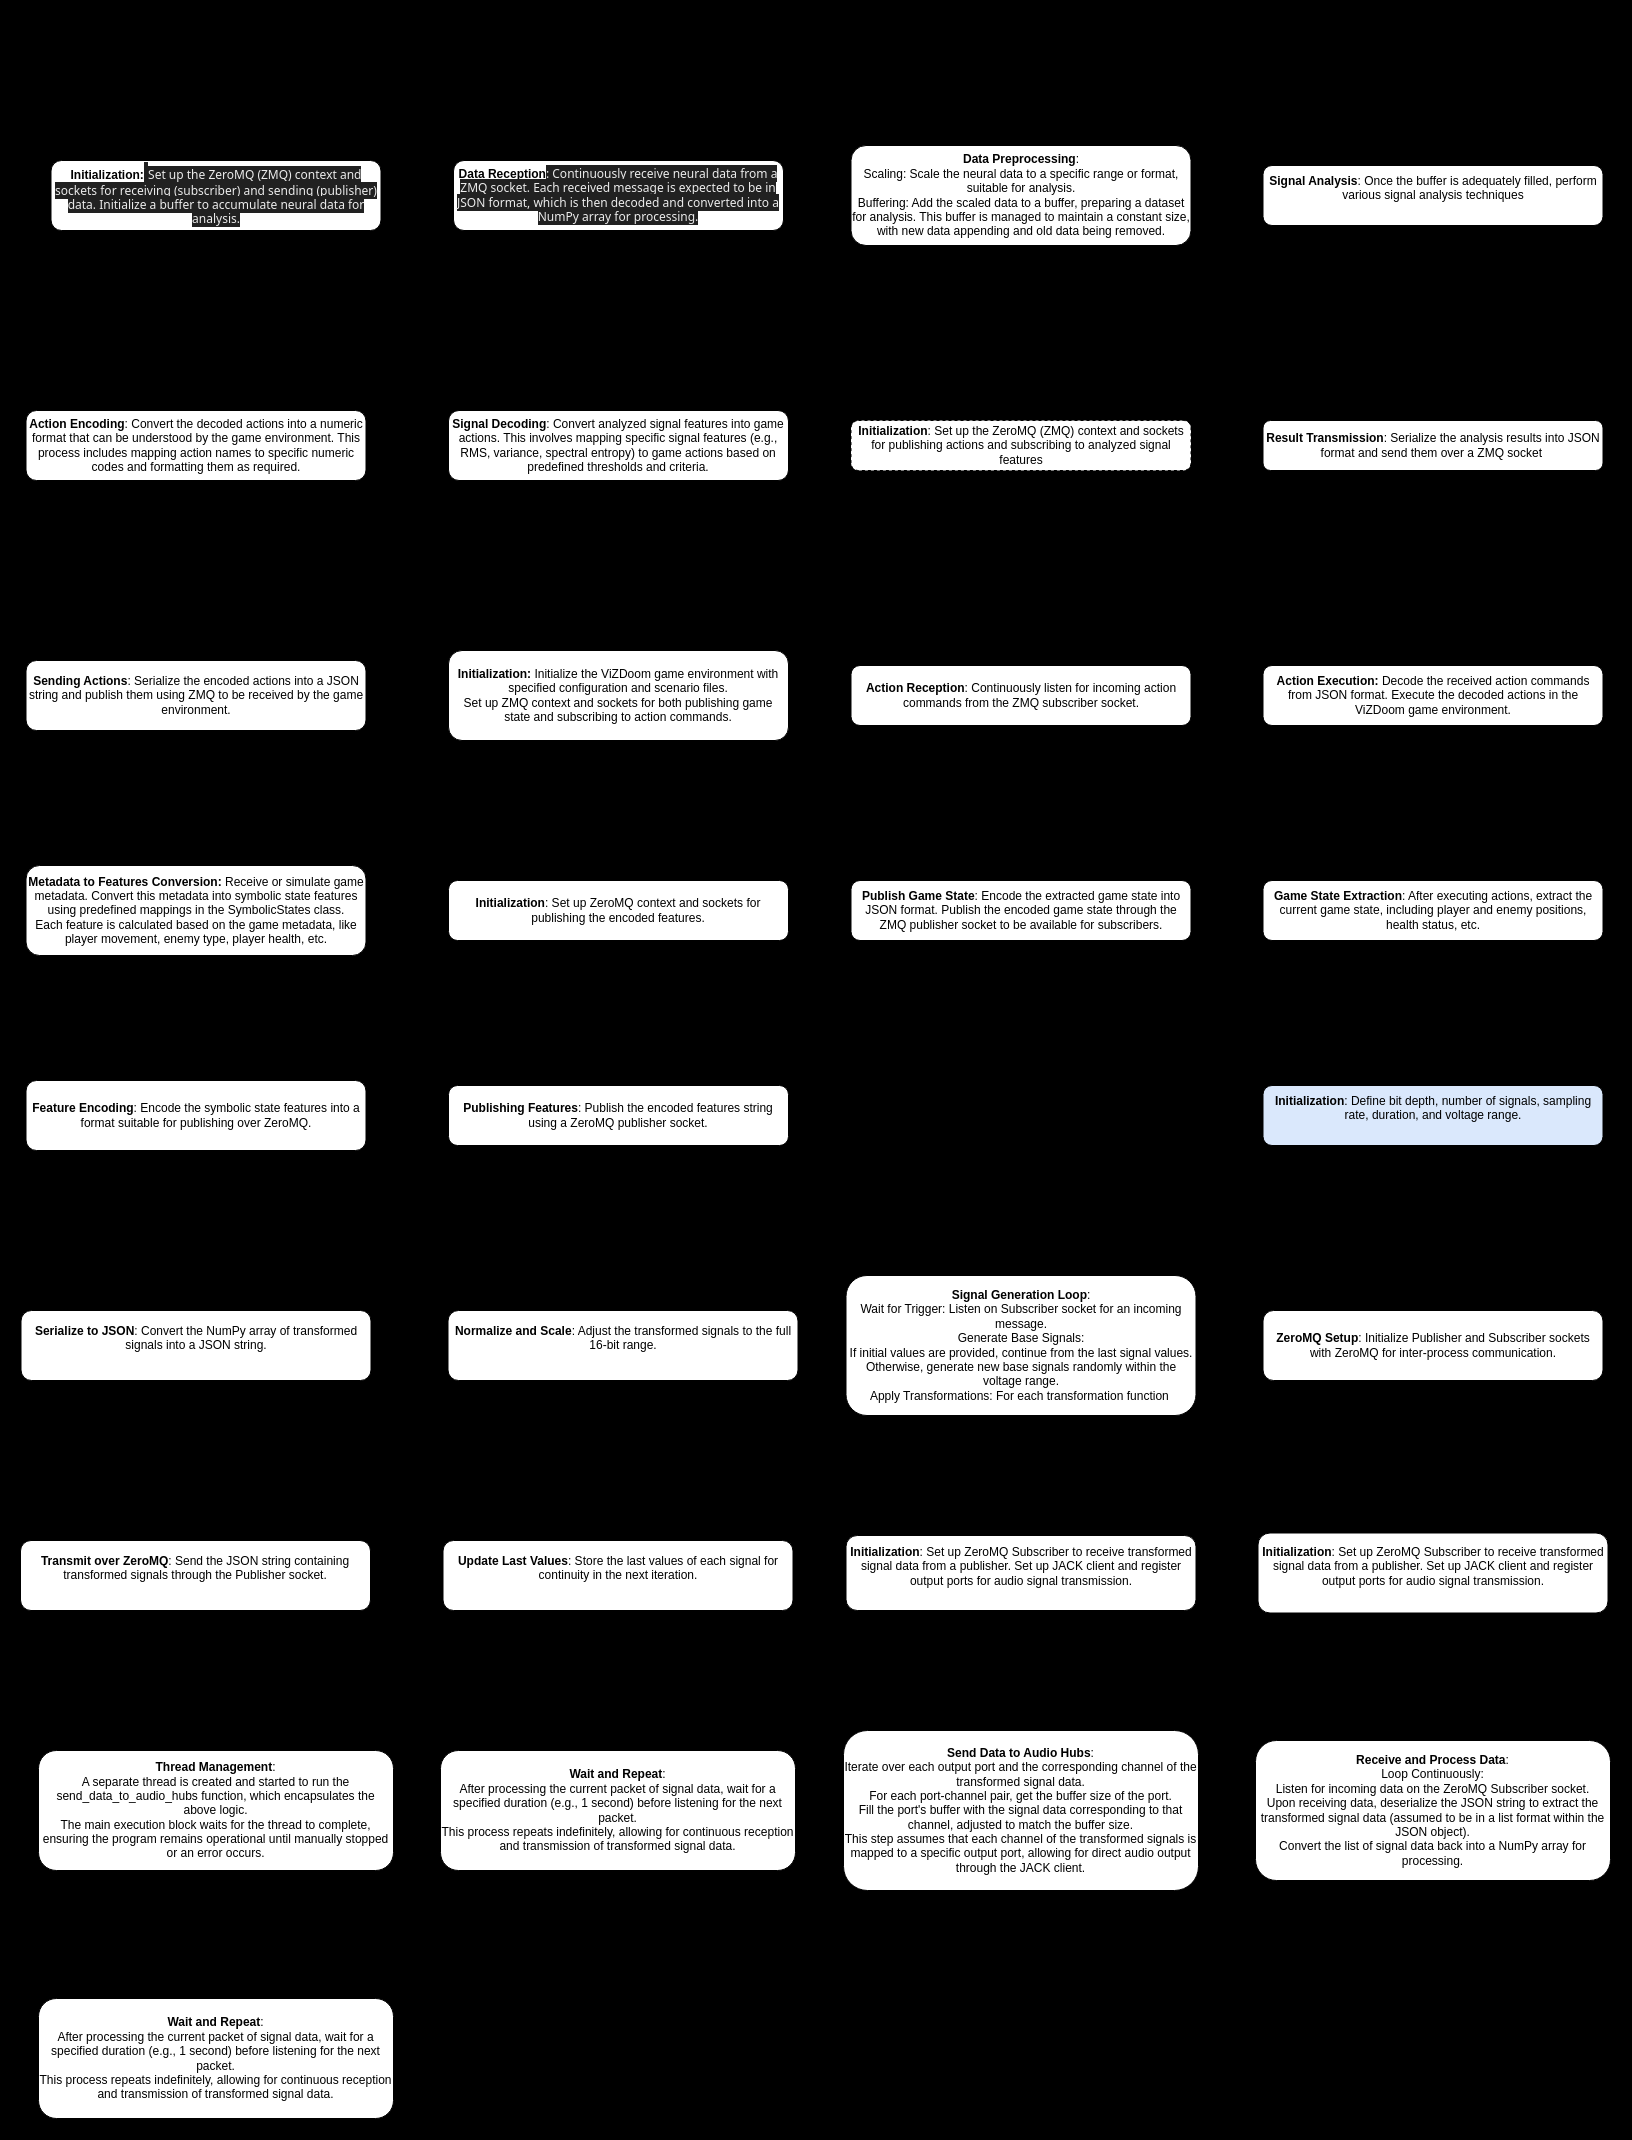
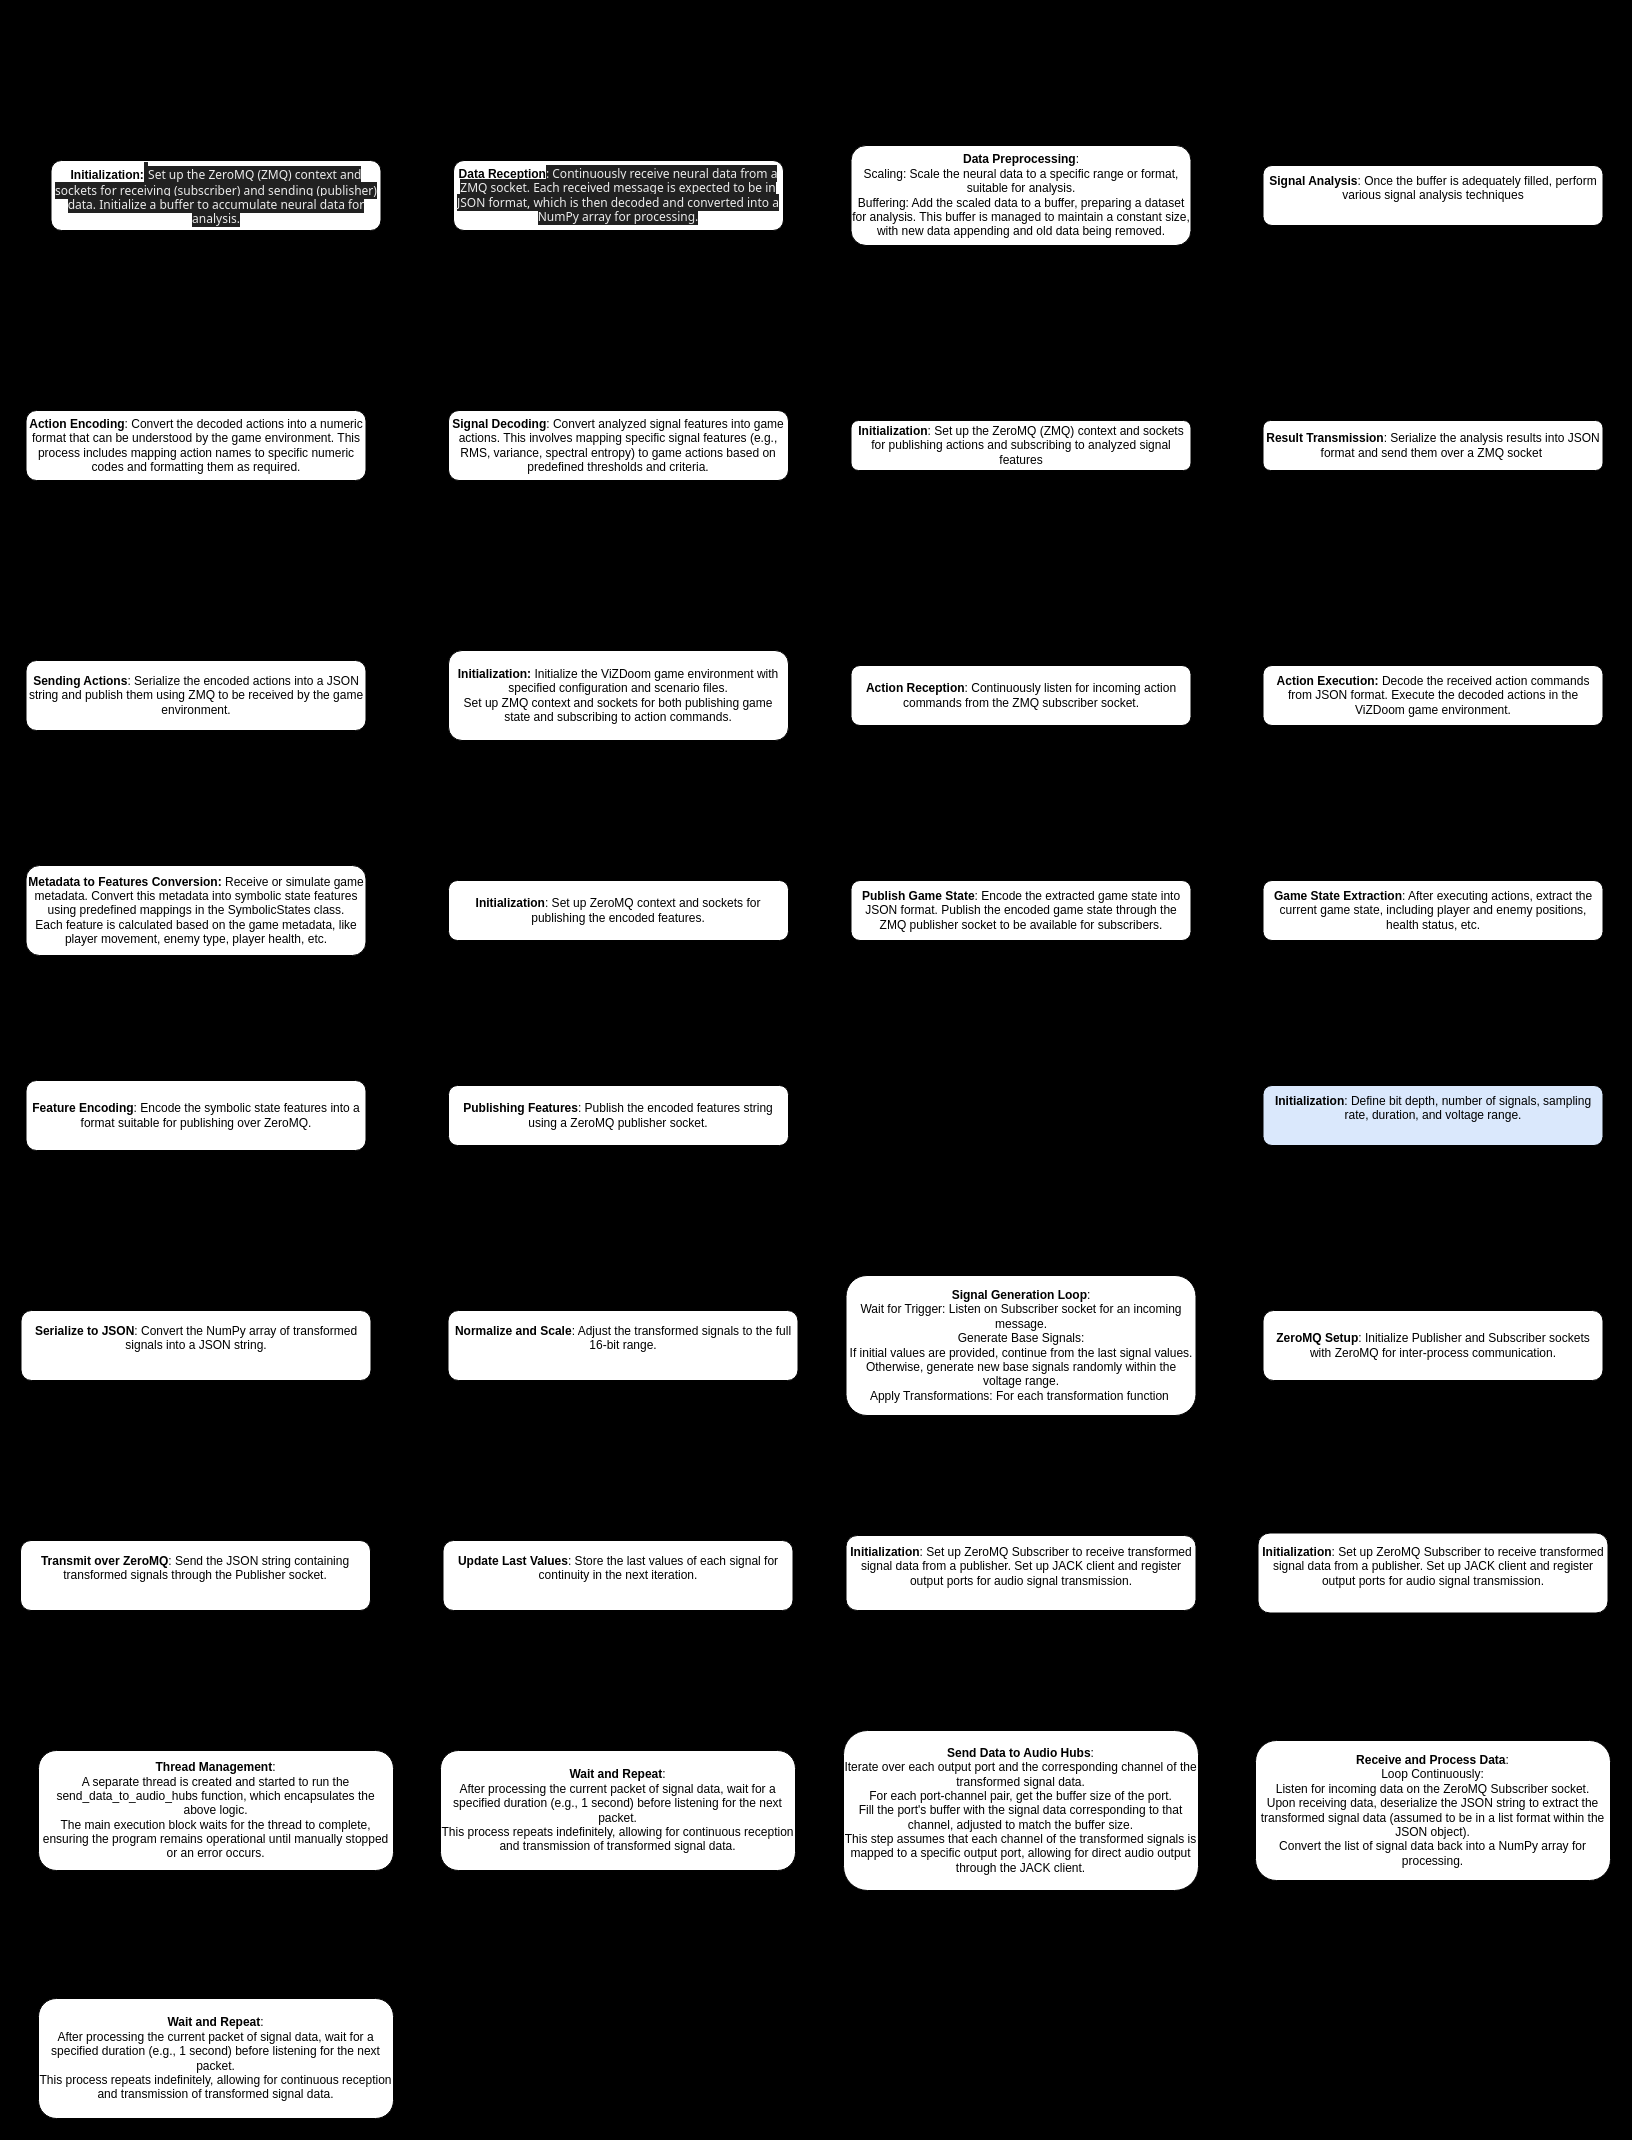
node "Initialization: Set up the ZeroMQ (ZMQ) context and sockets for publishing actions and subscribing to analyzed signal features": style dashed -> solid
